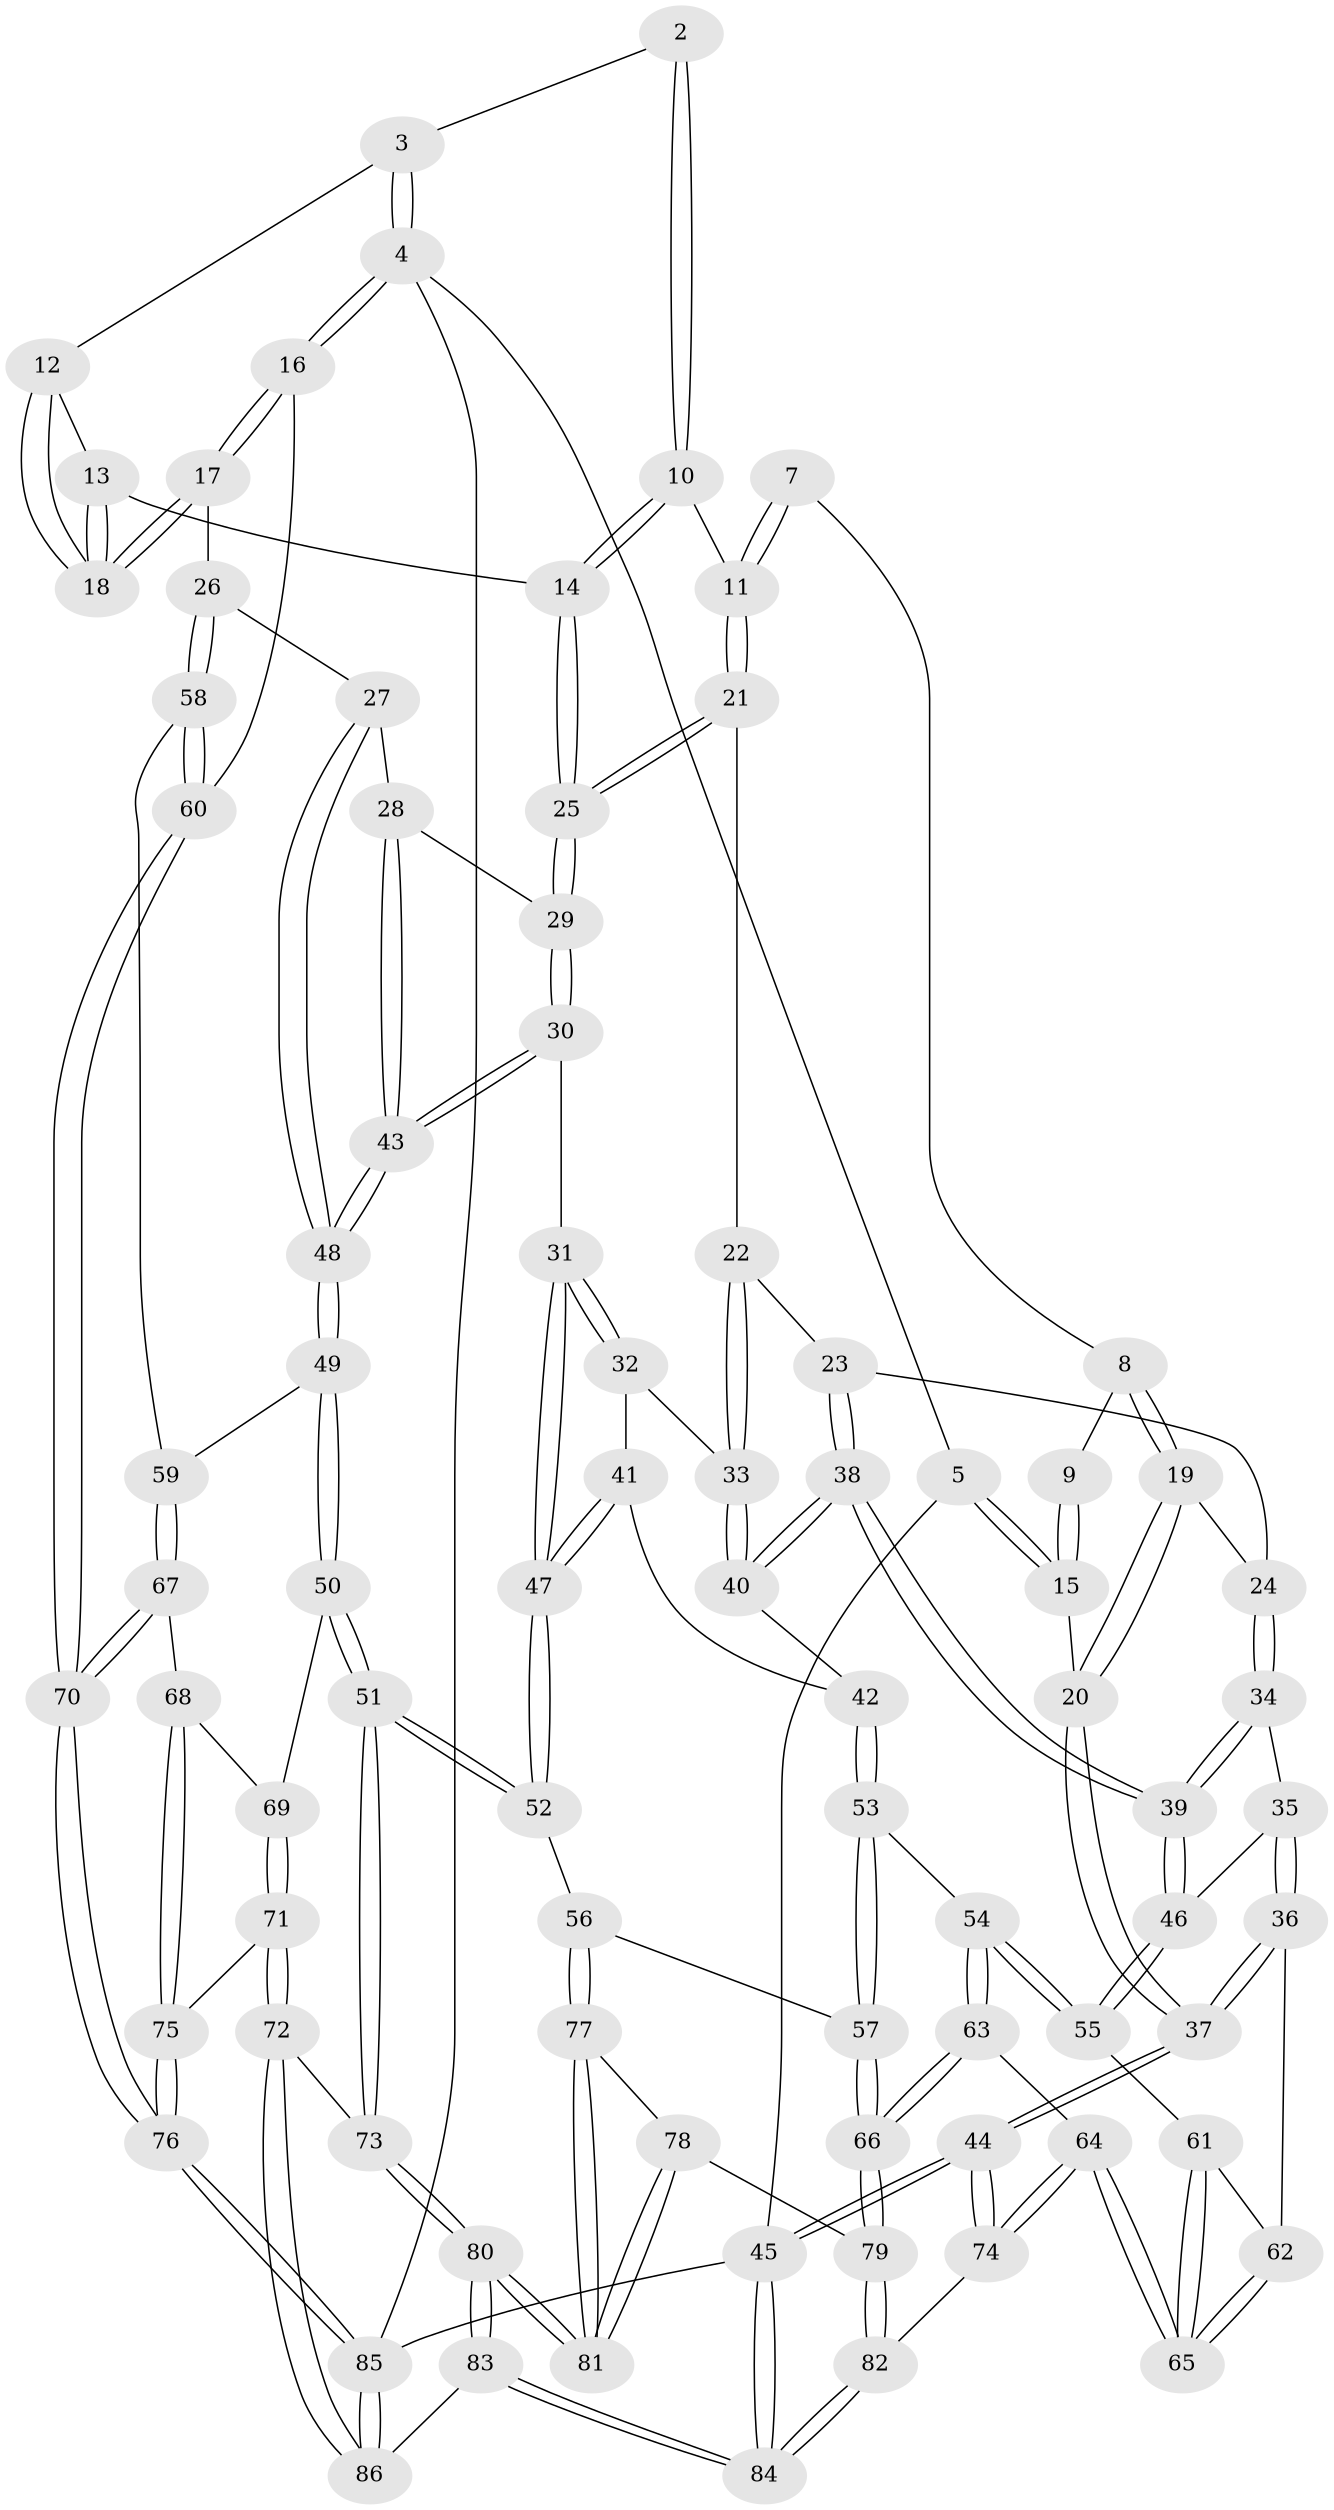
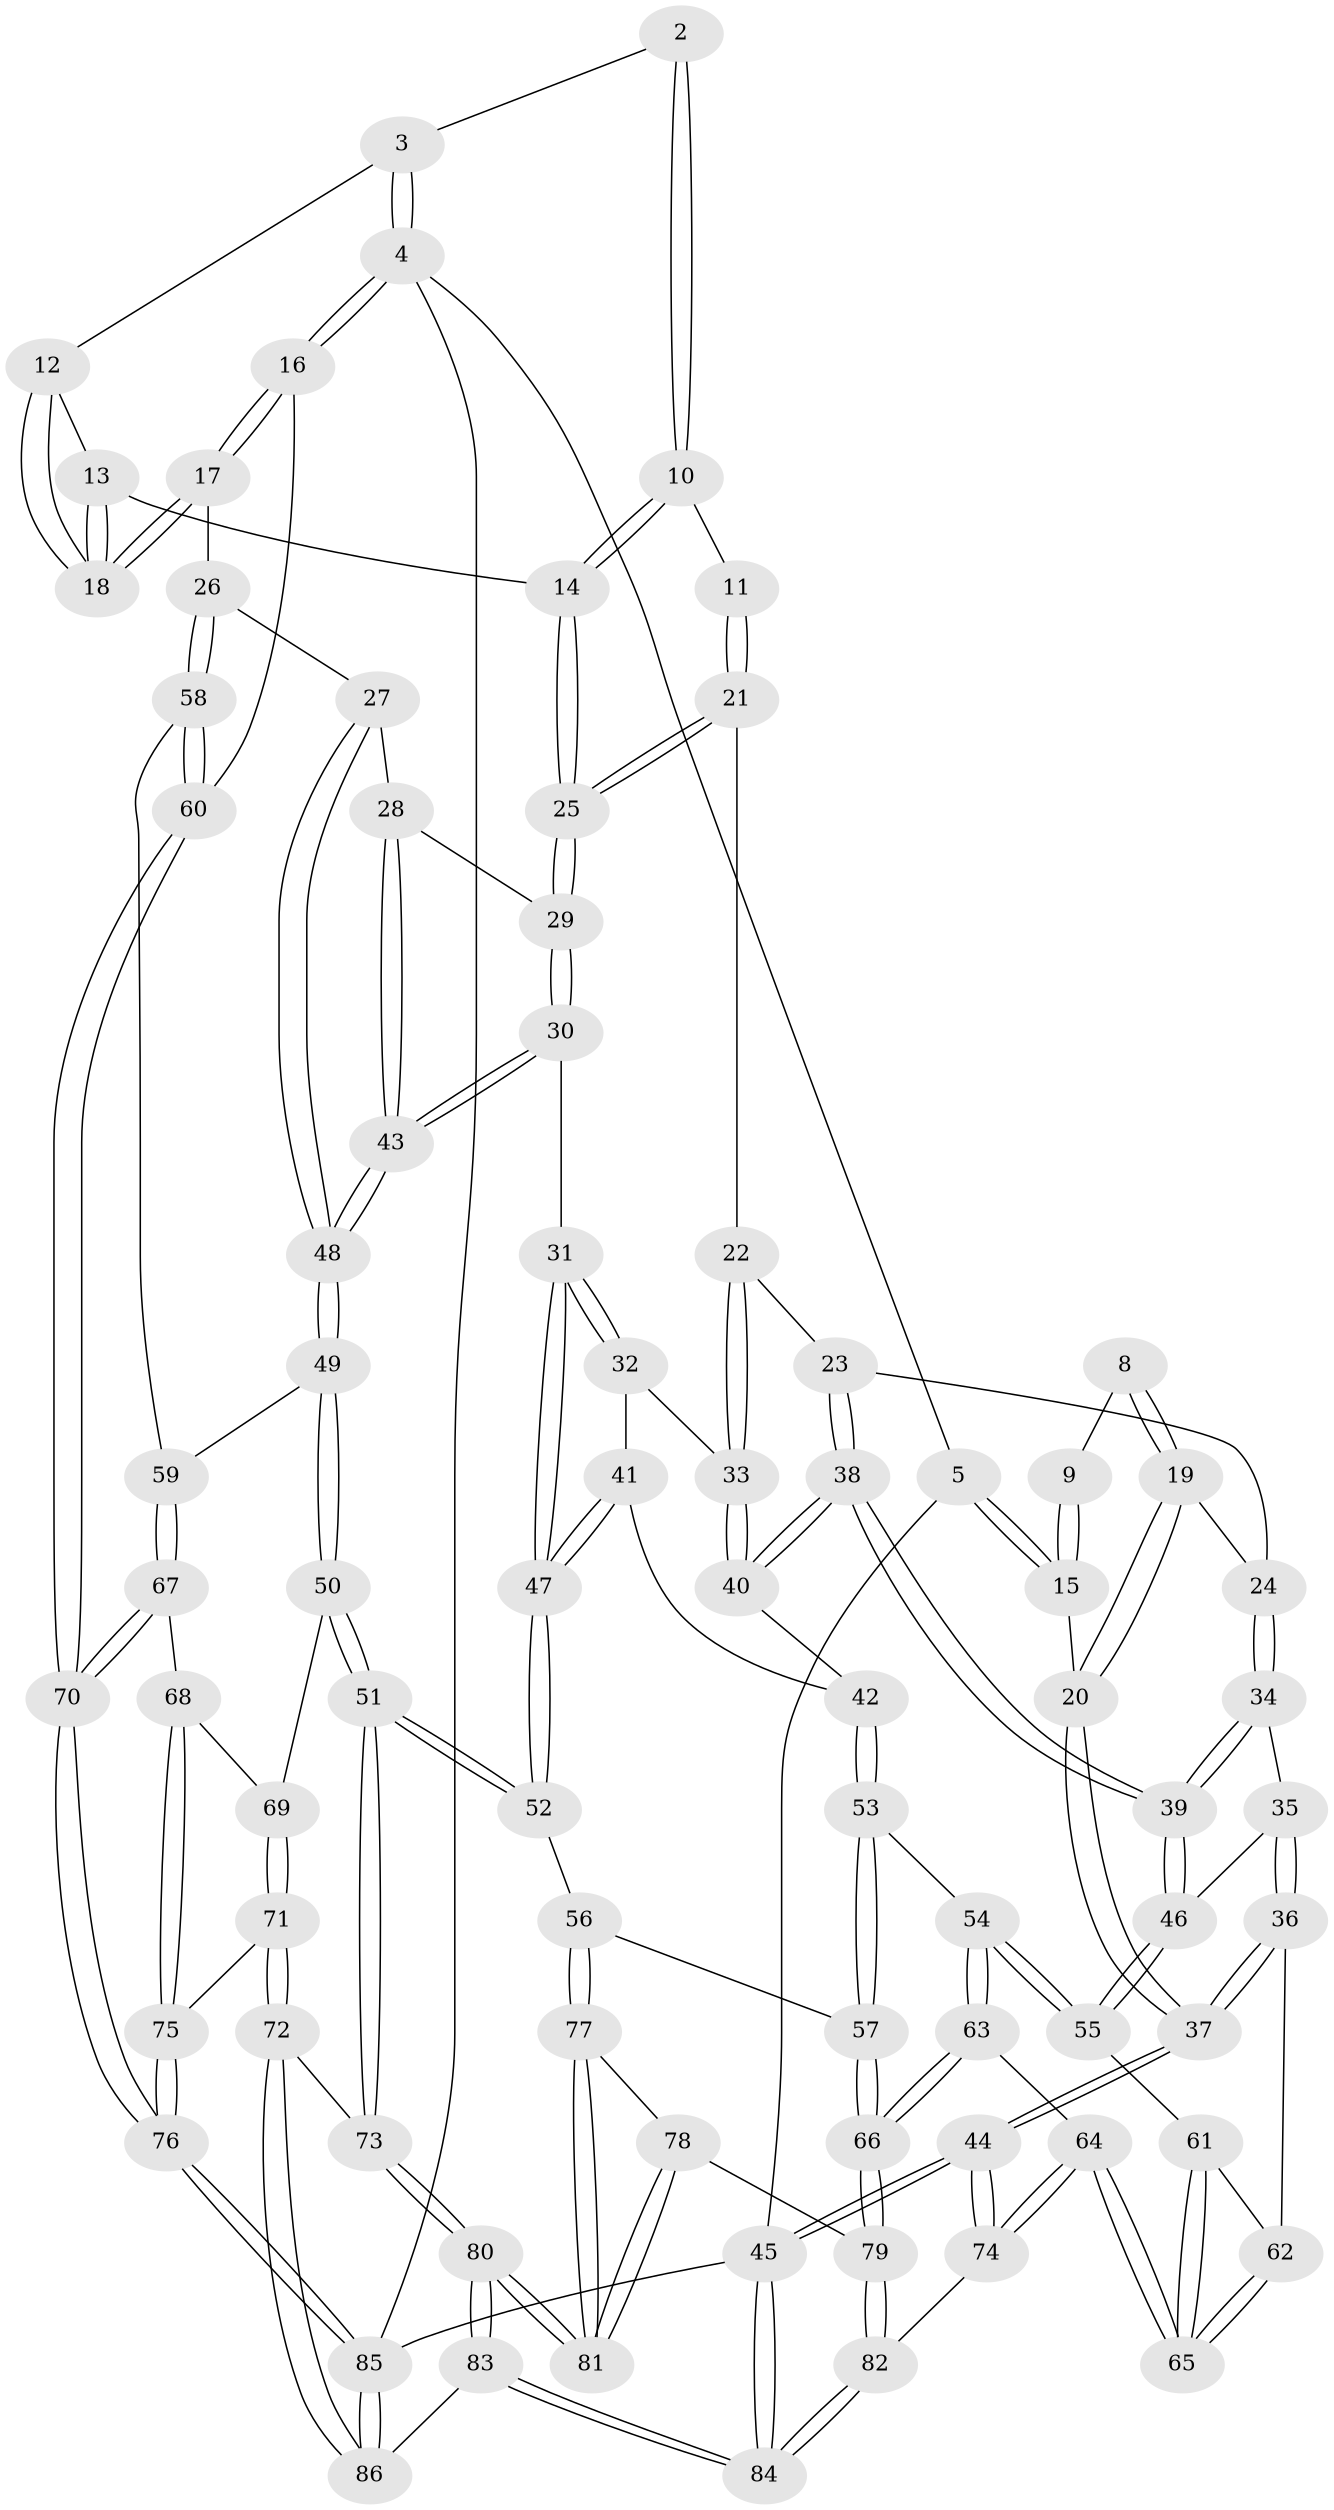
node "7": removed
